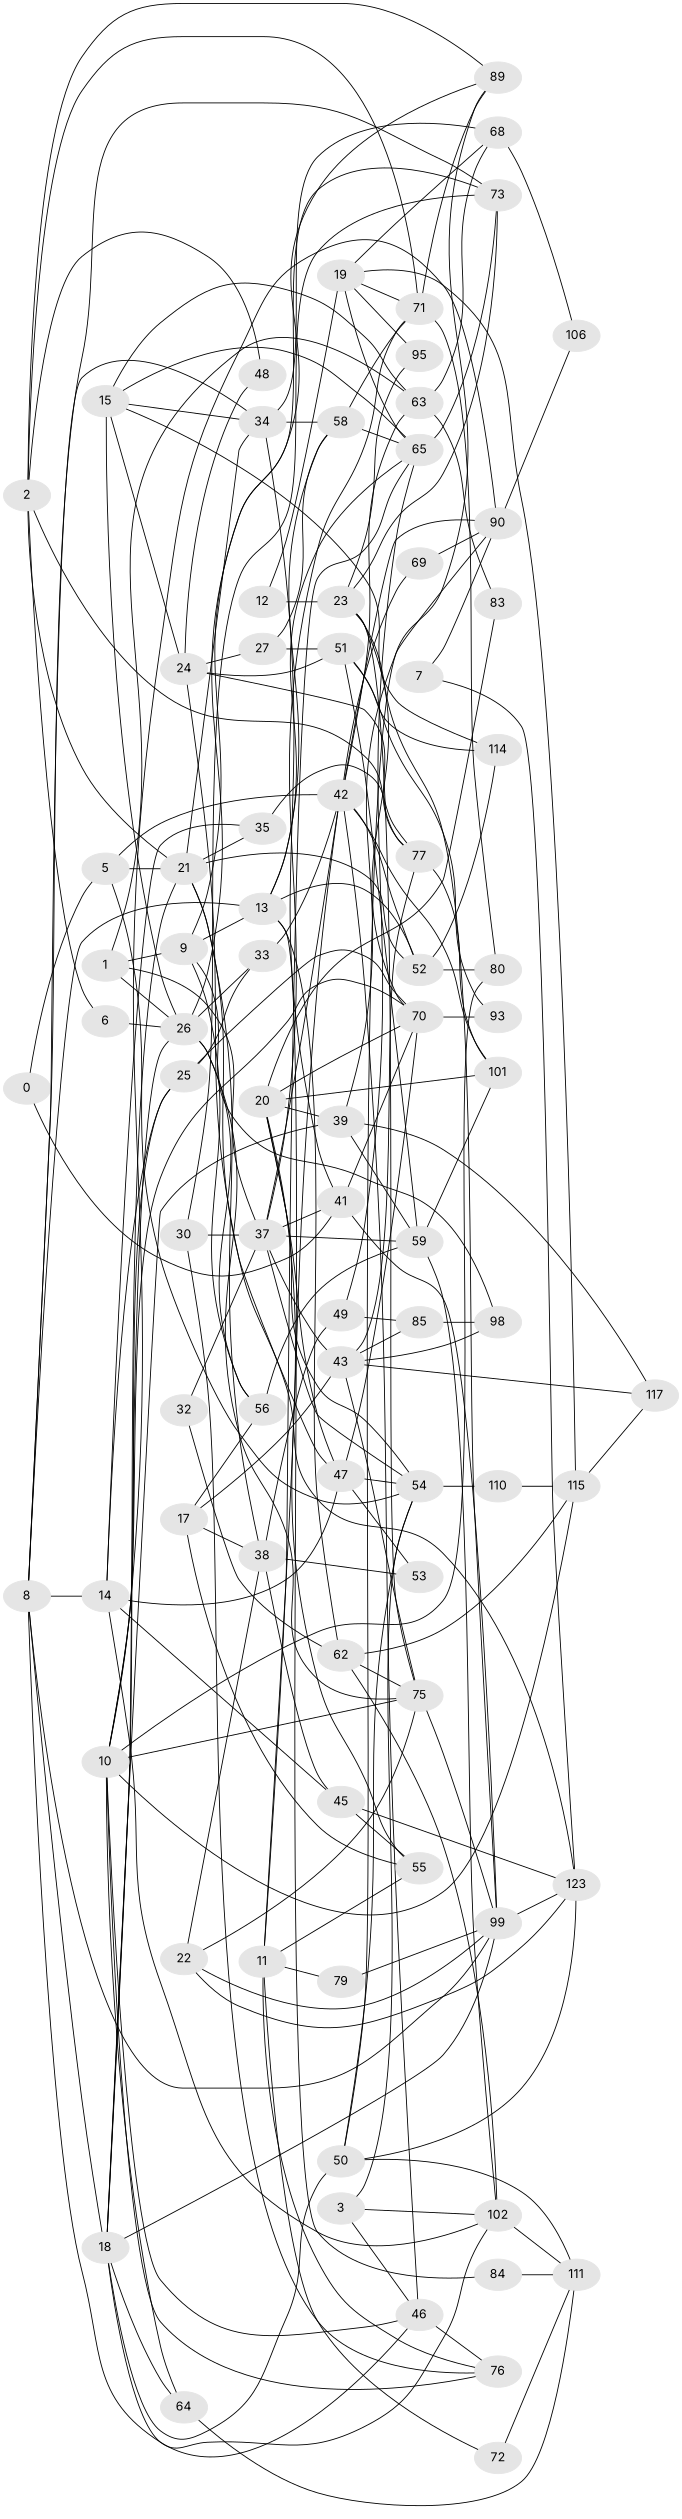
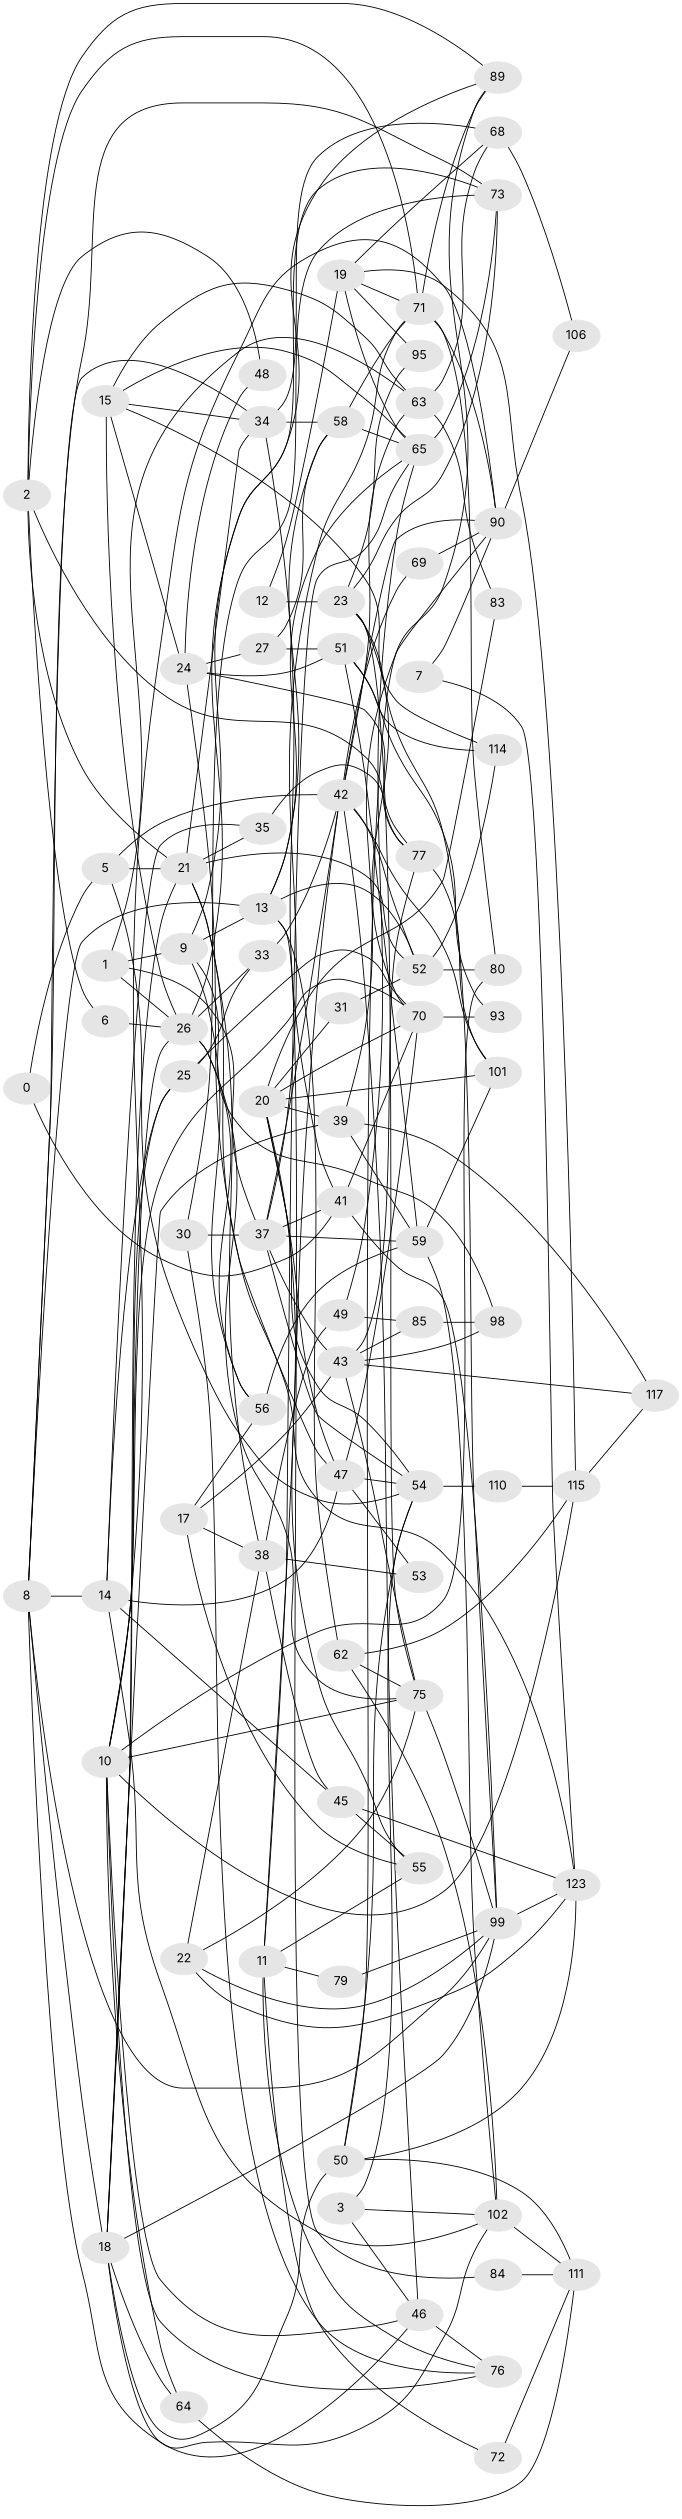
edge "71" -- "90": added
node "31": added
node "32": removed
